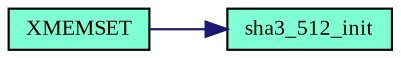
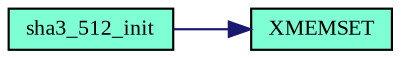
edge "XMEMSET" -> "sha3_512_init": reversed
